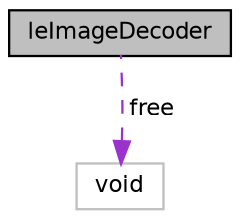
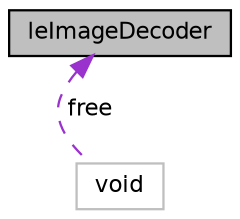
edge "leImageDecoder" -> "void": reversed
